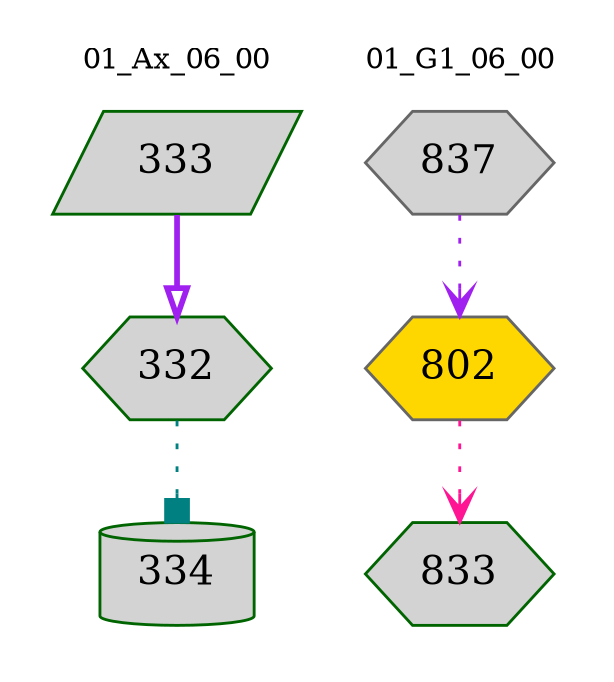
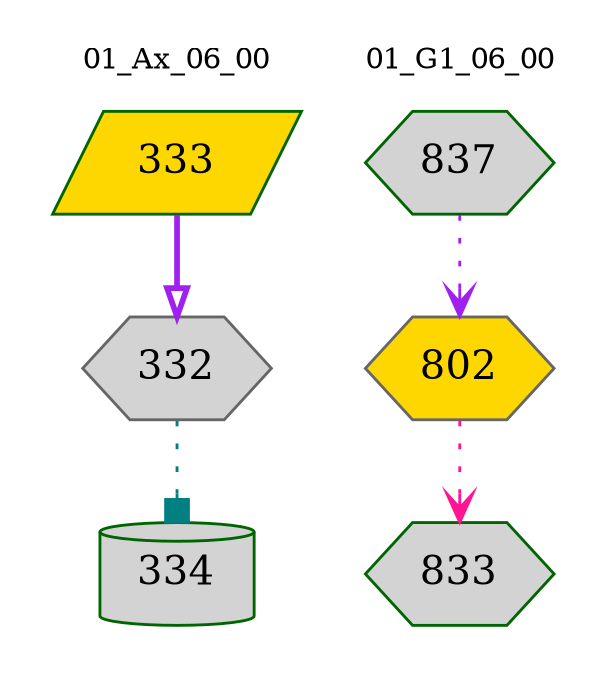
node "333": fillcolor lightgrey -> gold
node "837": color gray40 -> darkgreen
node "332": color darkgreen -> gray40
